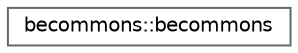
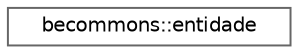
node "becommons::becommons": label "becommons::becommons" -> "becommons::entidade"
